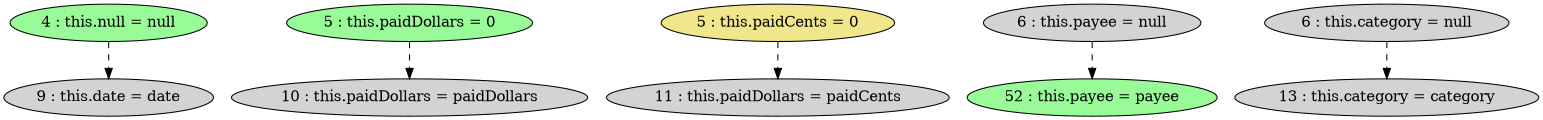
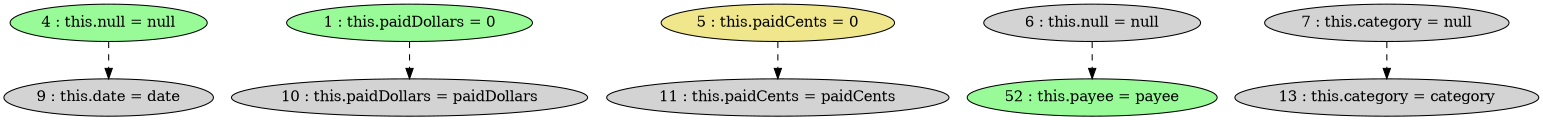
node "5 : this.paidDollars = 0": label "5 : this.paidDollars = 0" -> "1 : this.paidDollars = 0"
node "6 : this.payee = null": label "6 : this.payee = null" -> "6 : this.null = null"
node "6 : this.category = null": label "6 : this.category = null" -> "7 : this.category = null"
node "11 : this.paidDollars = paidCents": label "11 : this.paidDollars = paidCents" -> "11 : this.paidCents = paidCents"
